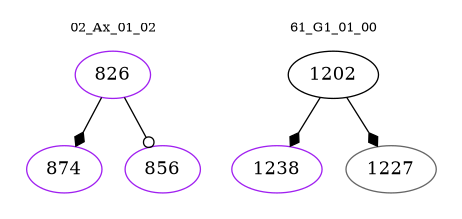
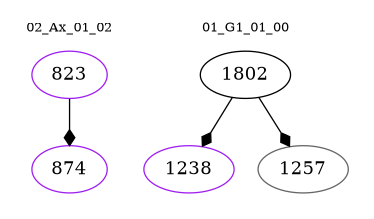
cluster "61_G1_01_00": label "61_G1_01_00" -> "01_G1_01_00"
node "826": label "826" -> "823"
node "1202": label "1202" -> "1802"
node "856": removed
node "1227": label "1227" -> "1257"
